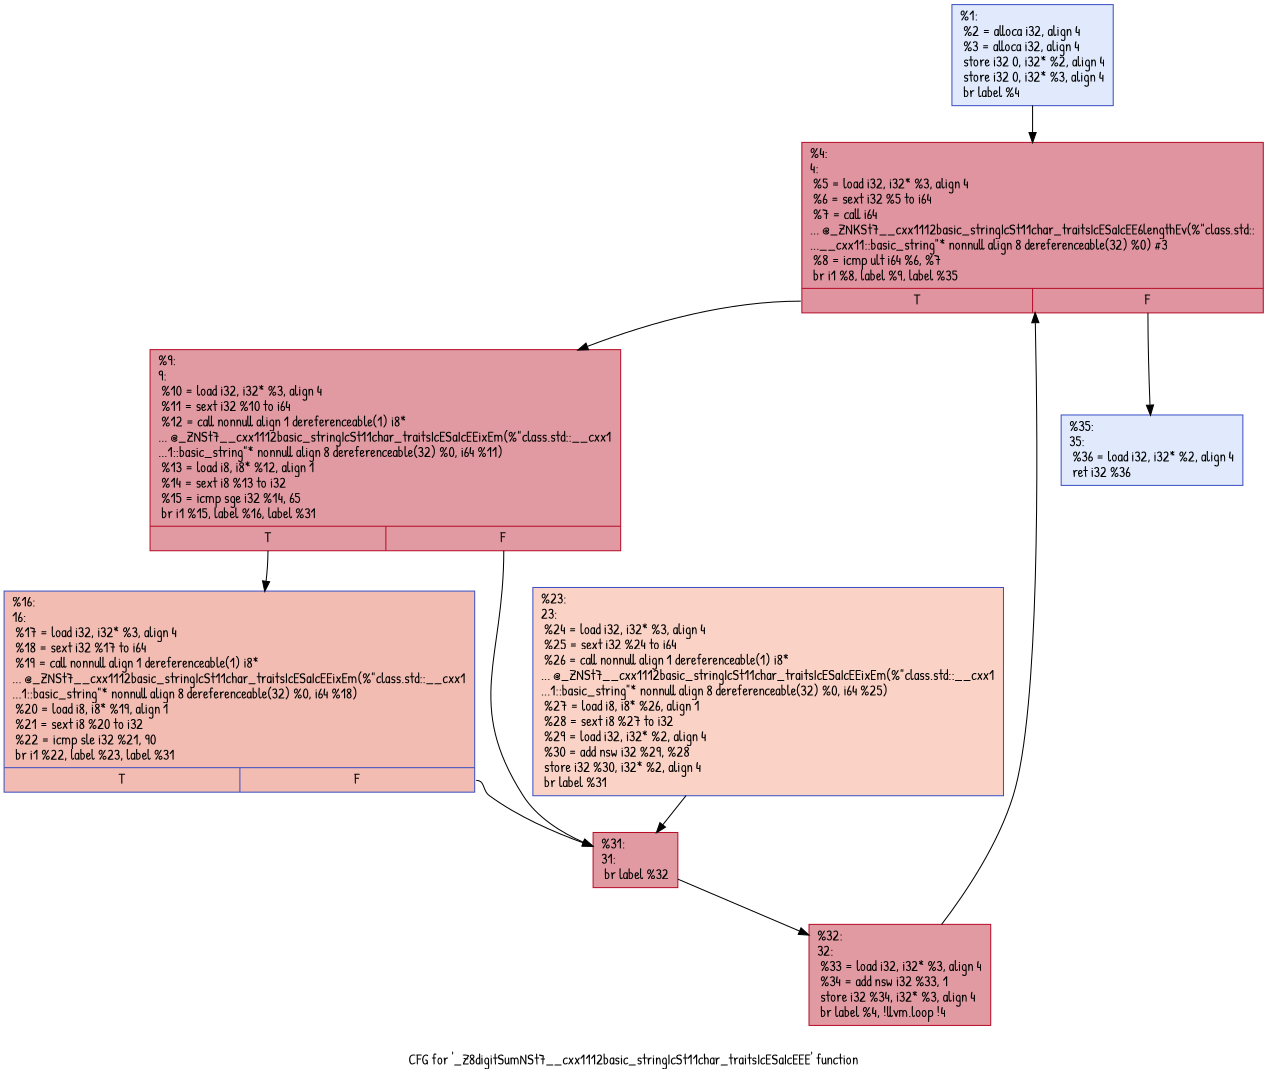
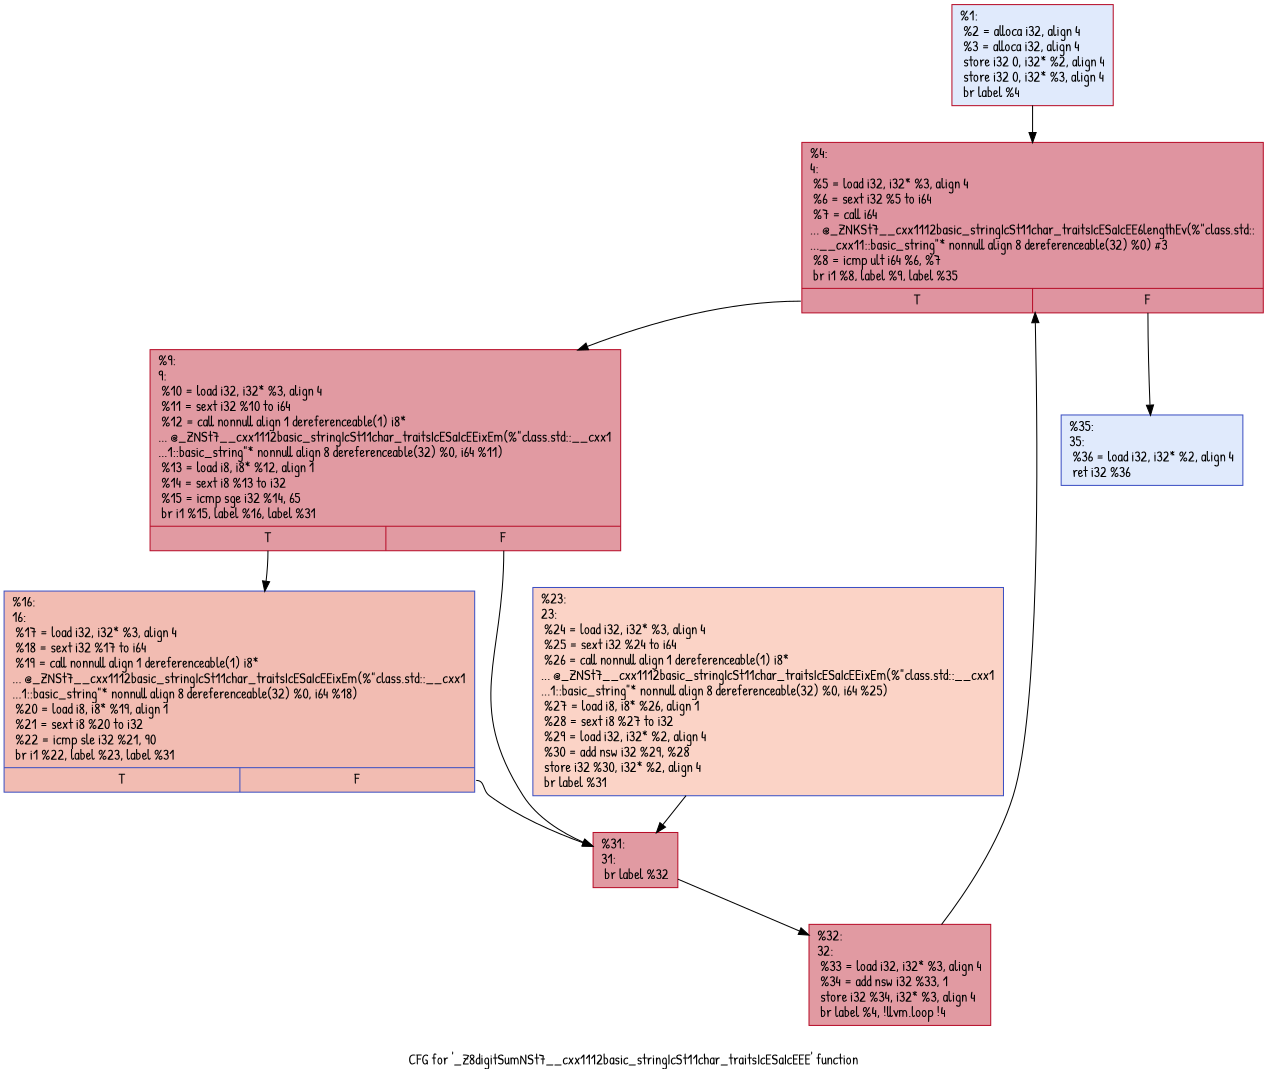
node "%1:": color #3d50c3ff -> #b70d28ff
